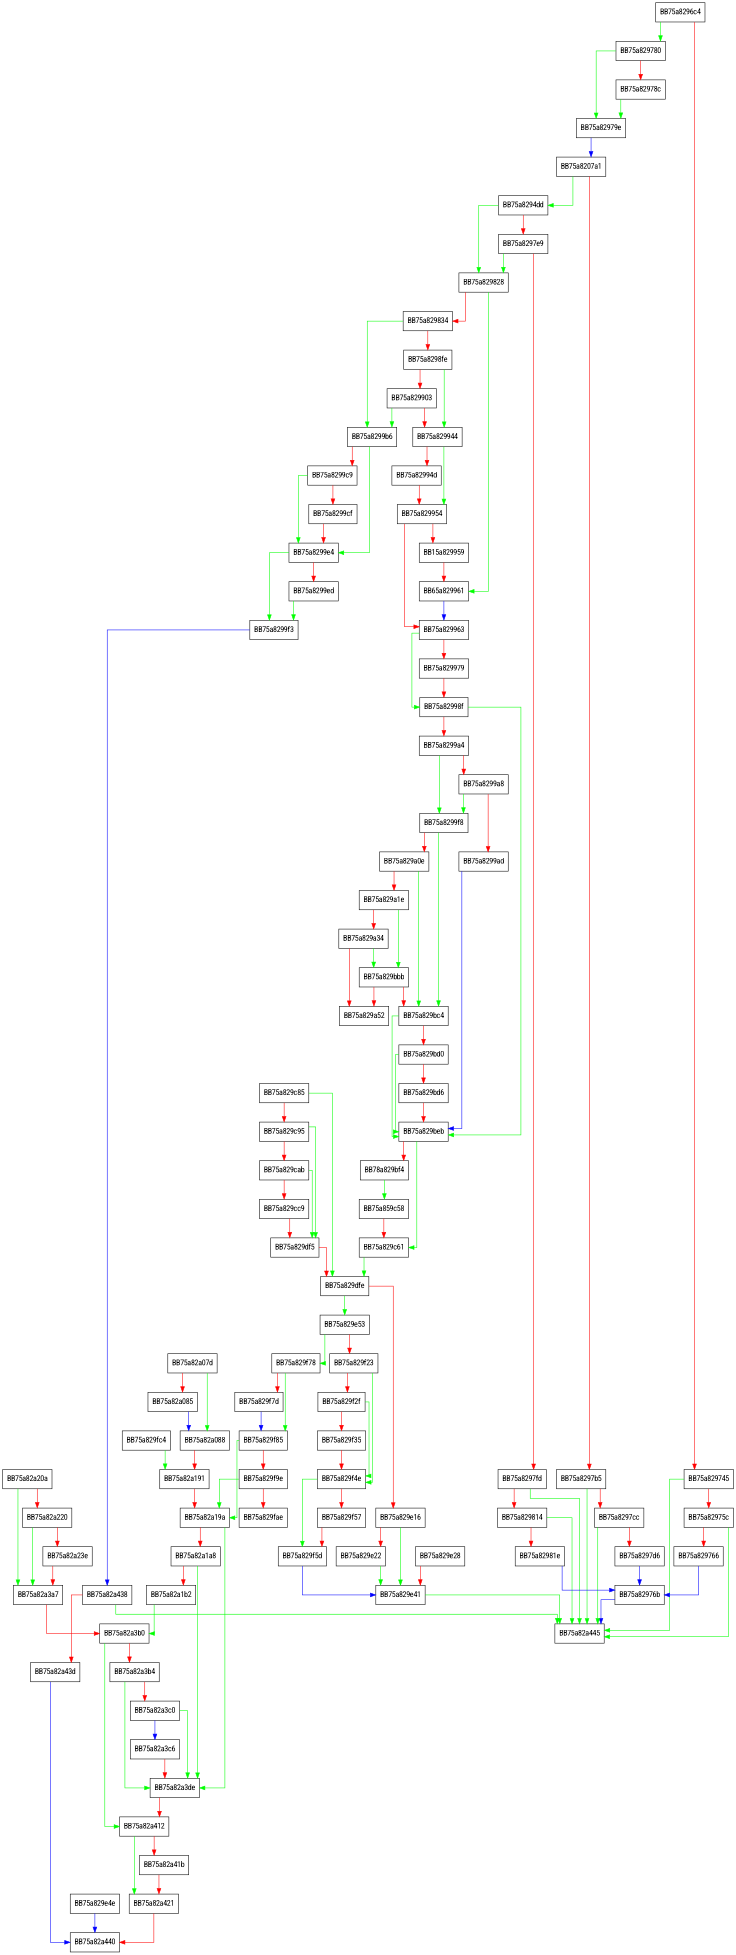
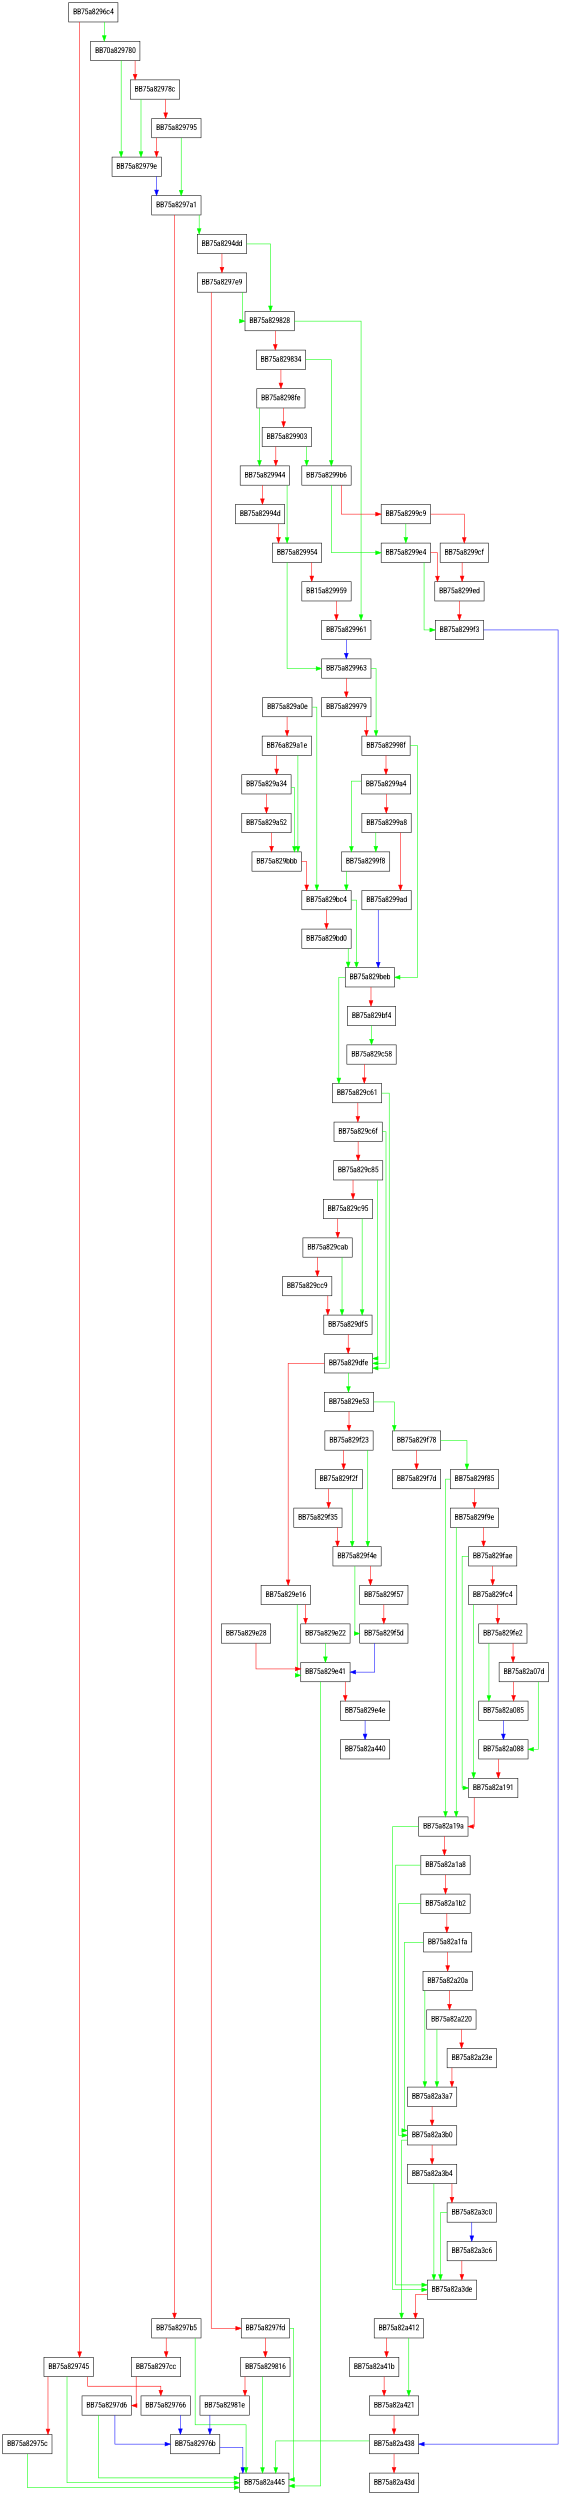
node "BB75a829780": label "BB75a829780" -> "BB70a829780"
node "BB75a829795": added
node "BB75a8207a1": label "BB75a8207a1" -> "BB75a8297a1"
edge "BB75a8299cf" -> "BB75a8299e4": now "BB75a8299cf" -> "BB75a8299ed"
edge "BB75a829954" -> "BB75a829963": color red -> green
node "BB65a829961": label "BB65a829961" -> "BB75a829961"
edge "BB75a8299ed" -> "BB75a8299f3": color green -> red
edge "BB75a8299f8" -> "BB75a829a0e": removed
node "BB75a829a1e": label "BB75a829a1e" -> "BB76a829a1e"
edge "BB75a829bbb" -> "BB75a829a52": reversed
node "BB75a829bd6": removed
node "BB75a829c6f": added
node "BB78a829bf4": label "BB78a829bf4" -> "BB75a829bf4"
node "BB75a859c58": label "BB75a859c58" -> "BB75a829c58"
edge "BB75a829f7d" -> "BB75a829f85": removed
node "BB75a829814": label "BB75a829814" -> "BB75a829816"
edge "BB75a82975c" -> "BB75a829766": now "BB75a829745" -> "BB75a829766"
edge "BB75a829fae" -> "BB75a829fc4": added
edge "BB75a8297cc" -> "BB75a82a445": now "BB75a8297d6" -> "BB75a82a445"
node "BB75a829fe2": added
edge "BB75a829fae" -> "BB75a82a191": added
edge "BB75a829e41" -> "BB75a829e4e": added
edge "BB75a82a43d" -> "BB75a82a440": removed
edge "BB75a82a421" -> "BB75a82a440": now "BB75a82a421" -> "BB75a82a438"
node "BB75a82a1fa": added
